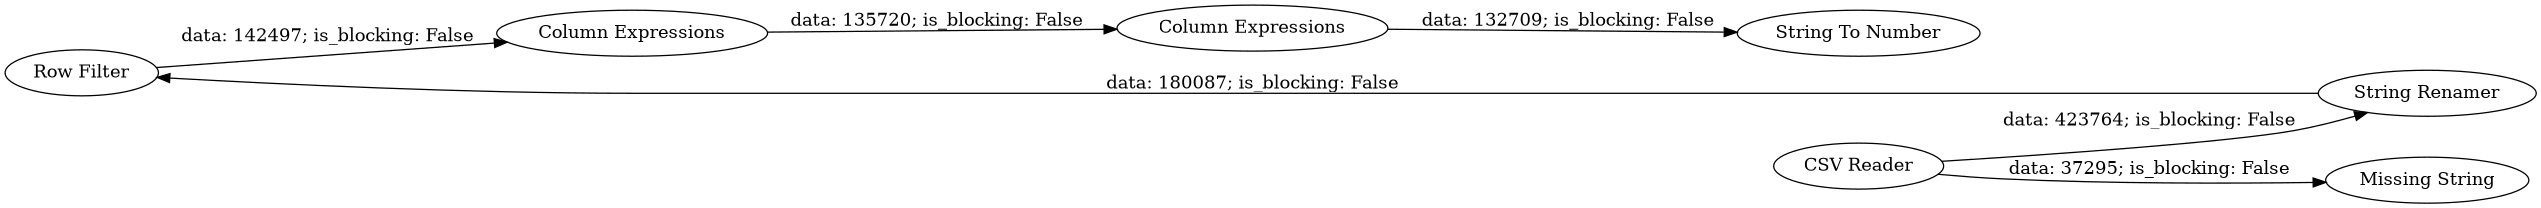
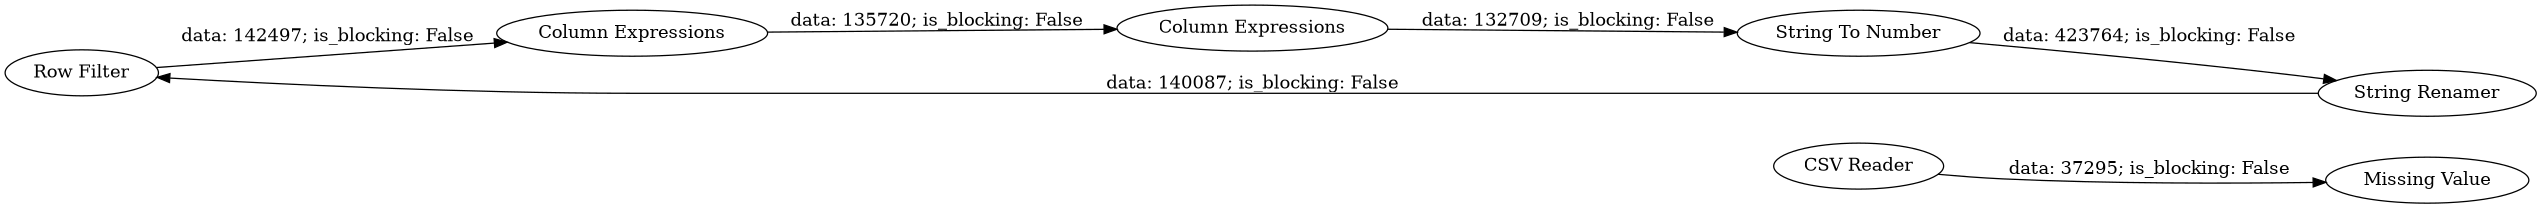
edge "String Renamer" -> "Row Filter": label "data: 180087; is_blocking: False" -> "data: 140087; is_blocking: False"
edge "CSV Reader" -> "String Renamer": now "String To Number" -> "String Renamer"
node "Missing String": label "Missing String" -> "Missing Value"
